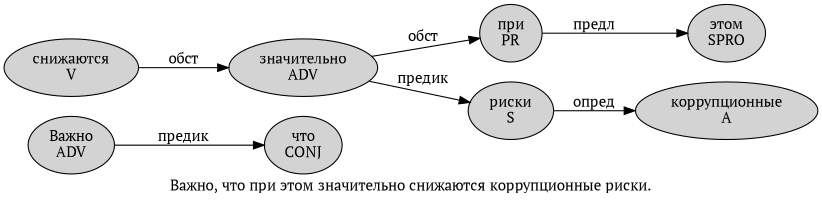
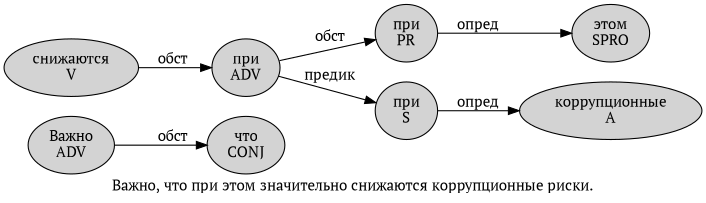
edge "при PR" -> "этом SPRO": label "предл" -> "опред"
node "значительно ADV": label "значительно ADV" -> "при ADV"
node "риски S": label "риски S" -> "при S"
edge "Важно ADV" -> "что CONJ": label "предик" -> "обст"
